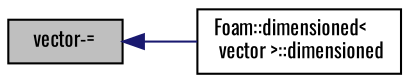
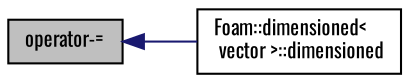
node "vector-=": label "vector-=" -> "operator-="
